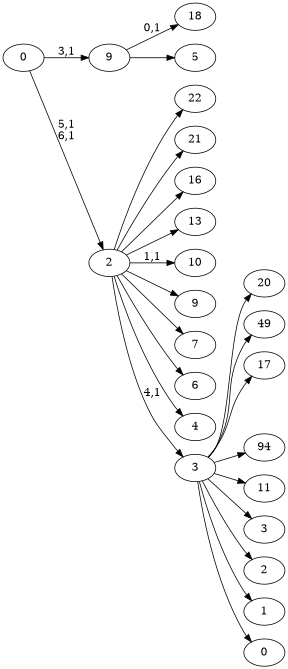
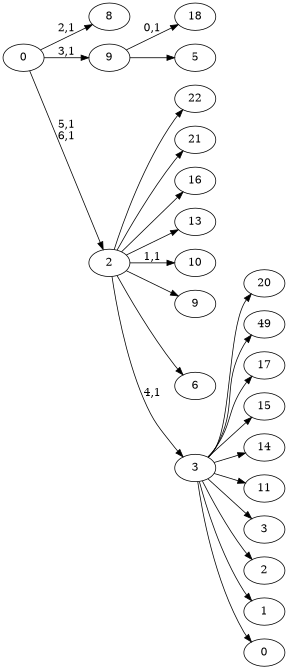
node "8": added
node "7": removed
node "15": added
node "4": removed
node "94": label "94" -> "14"
